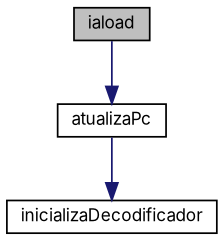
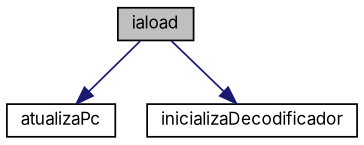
edge "atualizaPc" -> "inicializaDecodificador": now "iaload" -> "inicializaDecodificador"
